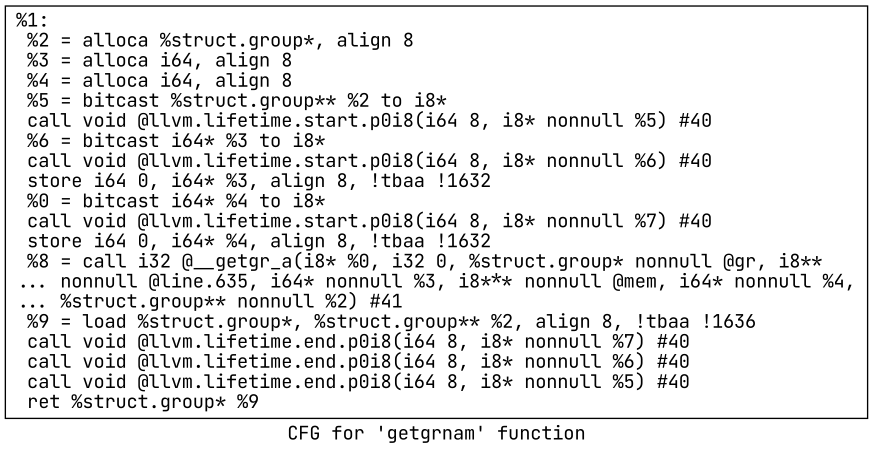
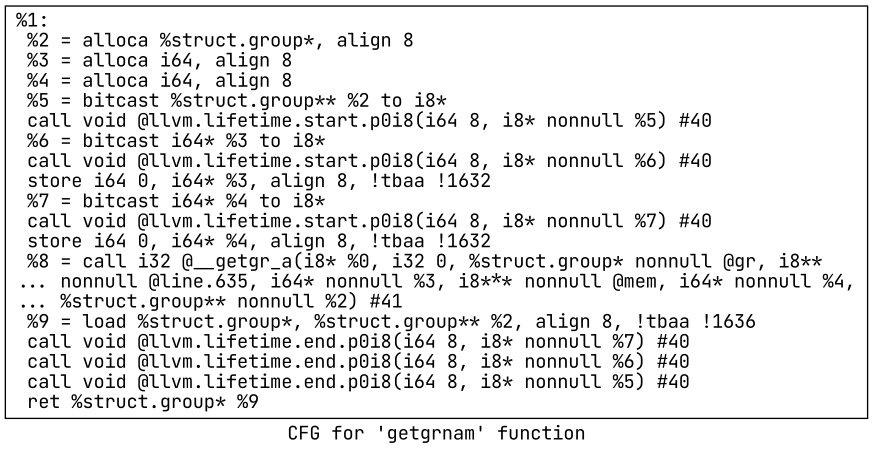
node "%1:": text "%0 = bitcast i64* %4 to i8*" -> "%7 = bitcast i64* %4 to i8*"
